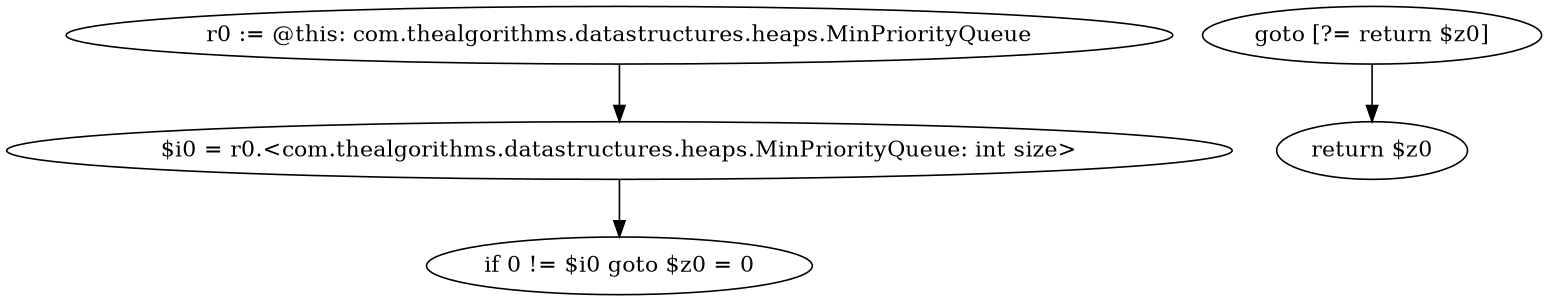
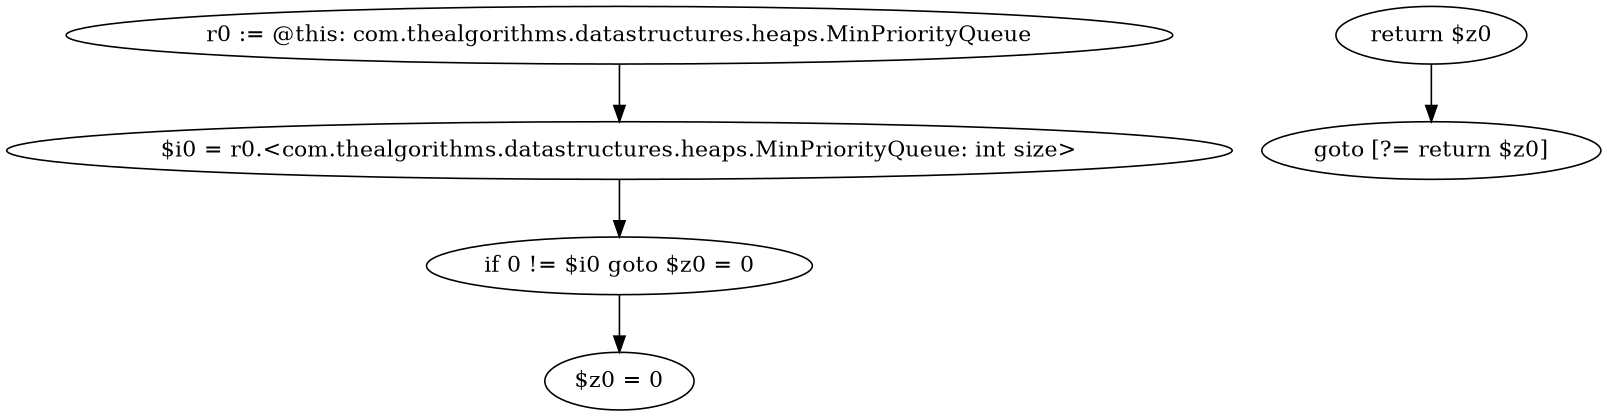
edge "goto [?= return $z0]" -> "return $z0": reversed
node "$z0 = 0": added
